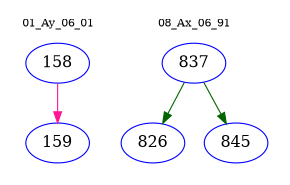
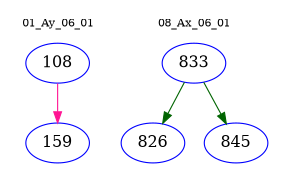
cluster "08_Ax_06_91": label "08_Ax_06_91" -> "08_Ax_06_01"
node "158": label "158" -> "108"
node "837": label "837" -> "833"
